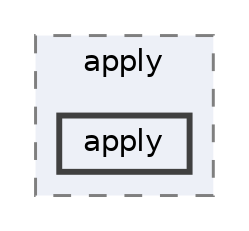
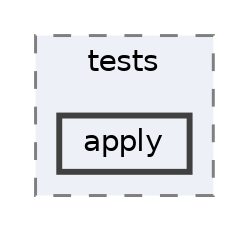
cluster "apply": label "apply" -> "tests"
